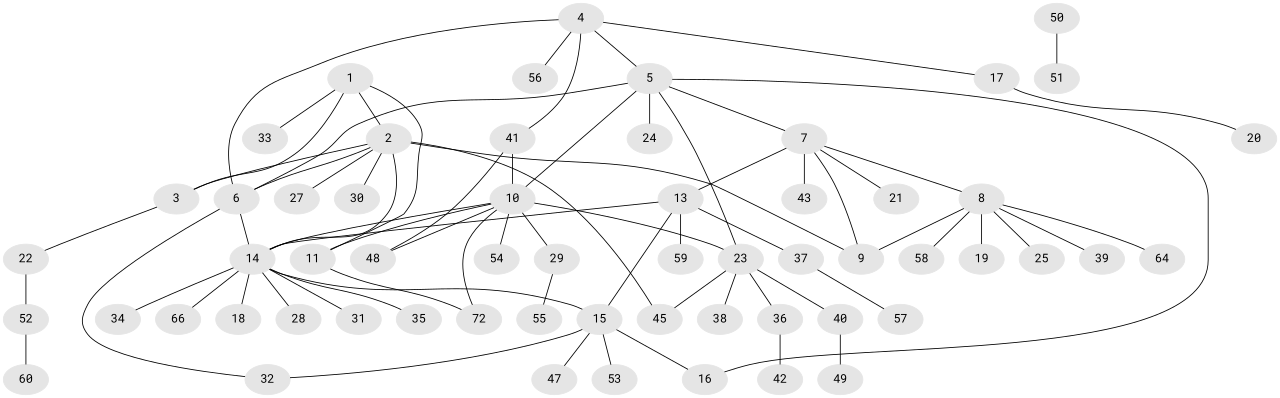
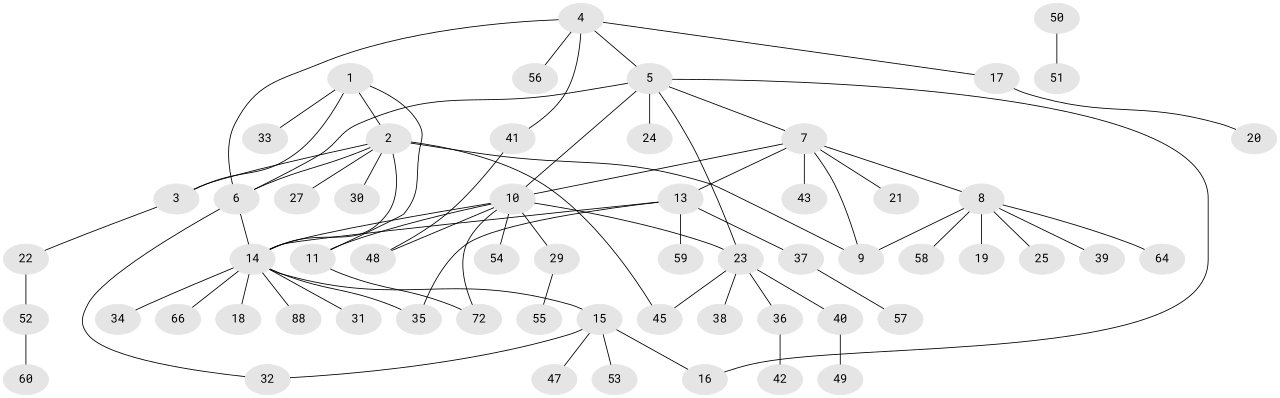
edge "41" -- "10": now "7" -- "10"
edge "13" -- "15": now "13" -- "35"
node "28": label "28" -> "88"
